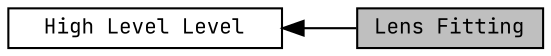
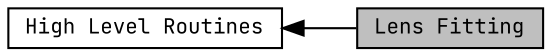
node "High Level Level": label "High Level Level" -> "High Level Routines"
